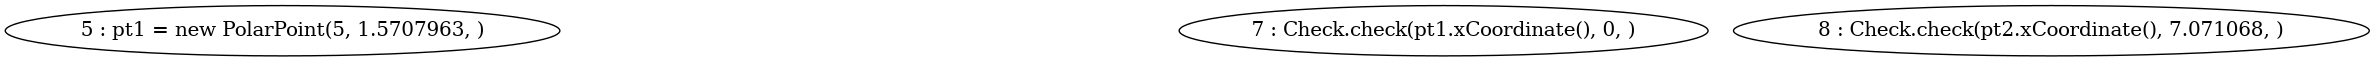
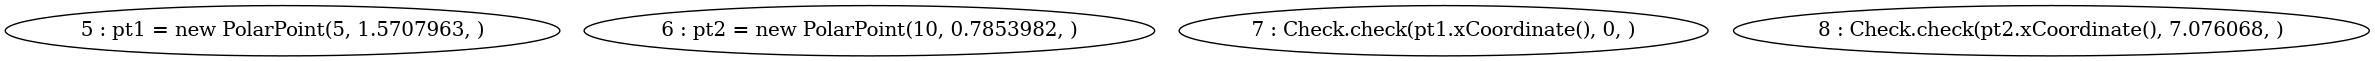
node "6 : pt2 = new PolarPoint(10, 0.7853982, )": added
node "8 : Check.check(pt2.xCoordinate(), 7.071068, )": label "8 : Check.check(pt2.xCoordinate(), 7.071068, )" -> "8 : Check.check(pt2.xCoordinate(), 7.076068, )"
